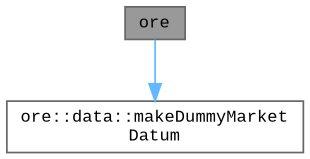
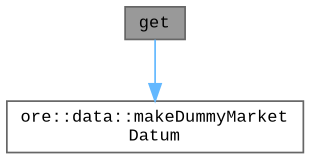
node "ore": label "ore" -> "get"
